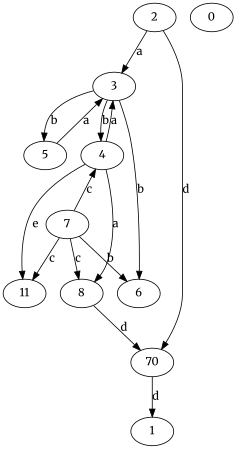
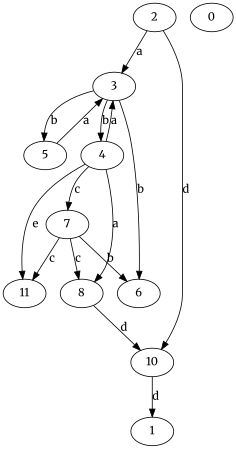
edge "7" -> "4": reversed
node "70": label "70" -> "10"
